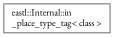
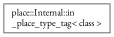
node "eastl::Internal::in _place_type_tag< class >": label "eastl::Internal::in _place_type_tag< class >" -> "place::Internal::in _place_type_tag< class >"
